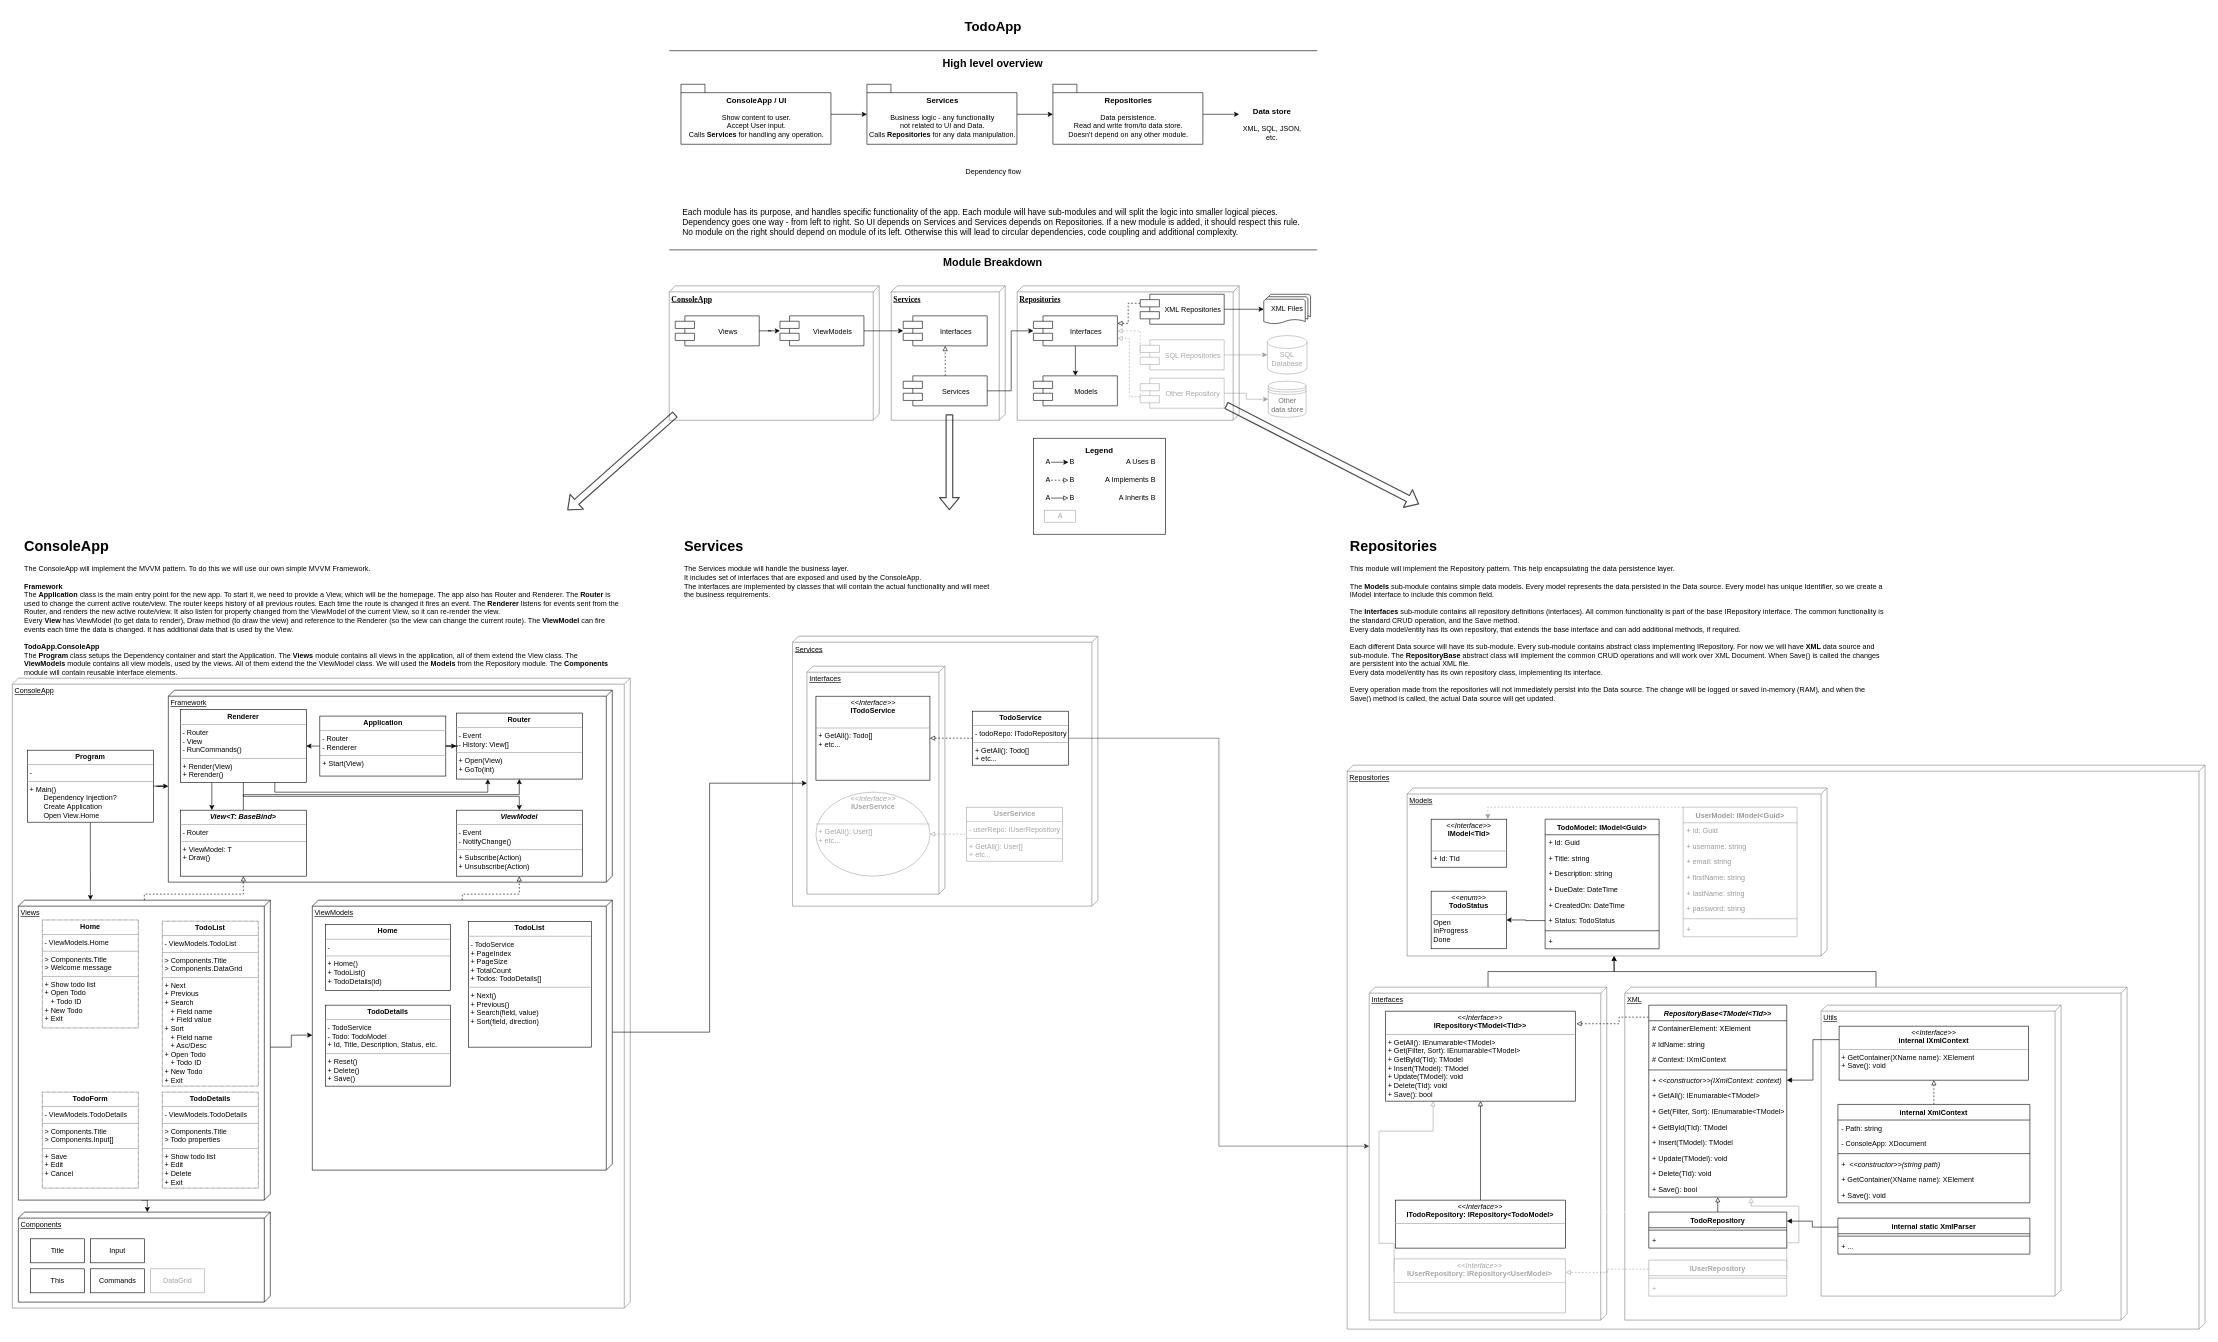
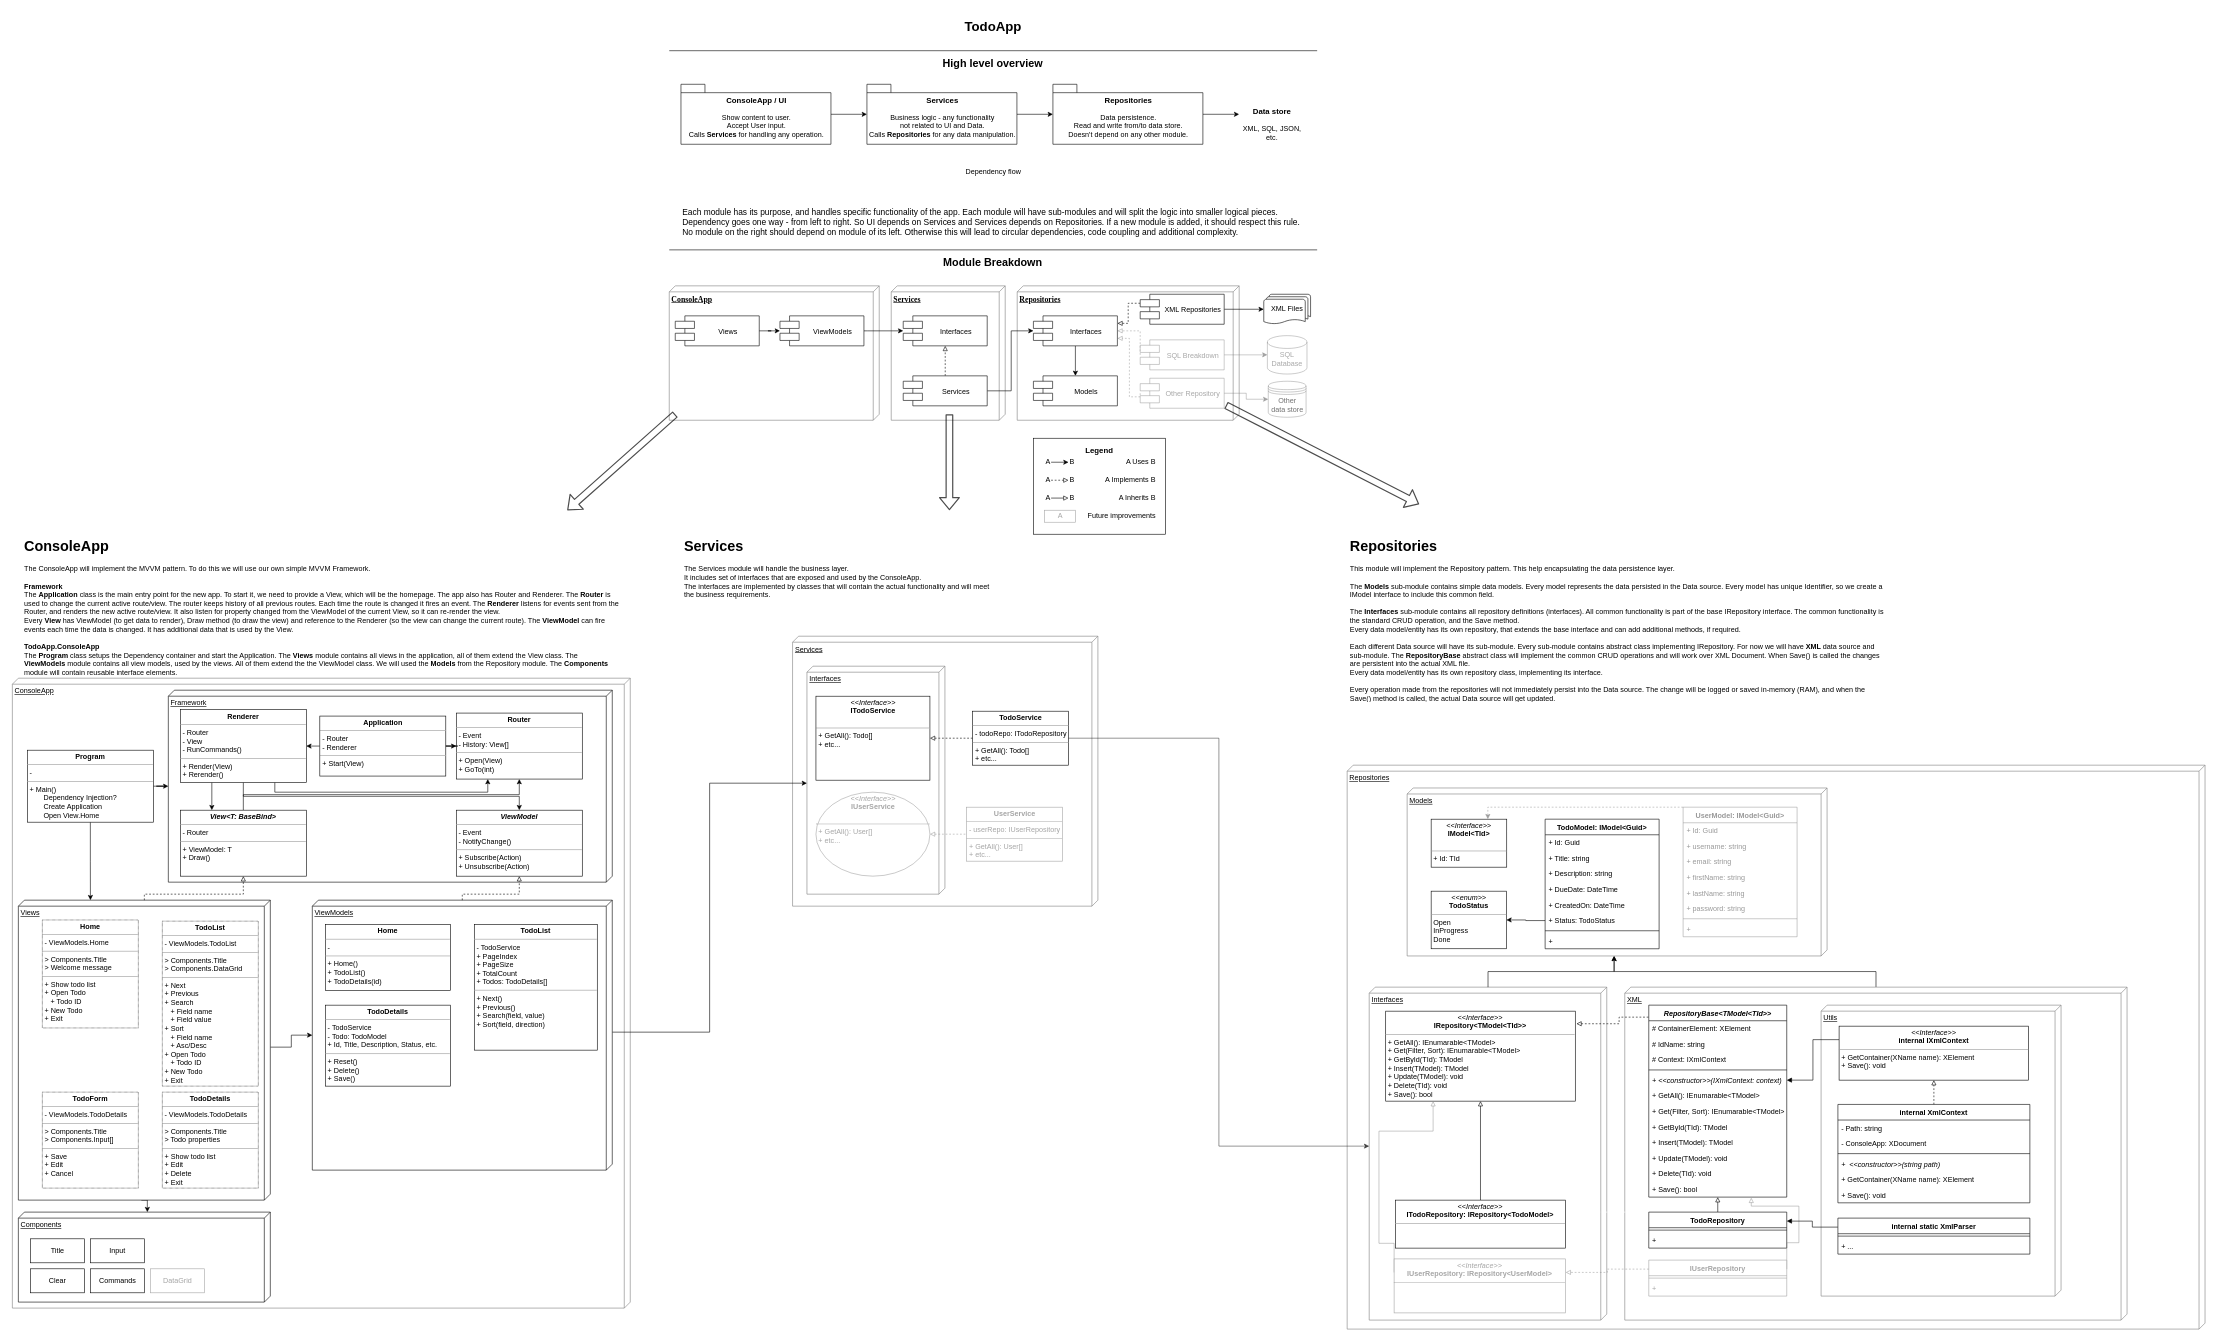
node "SQL Repositories": label "SQL Repositories" -> "SQL Breakdown"
node "Future improvements": added
node "TodoList - TodoService + PageIndex + PageSize + TotalCount + Todos: TodoDetails[] + Next() + Previous() + Search(field, value) + Sort(field, direction)": moved (530, 984) -> (536, 987)
node "This": label "This" -> "Clear"
